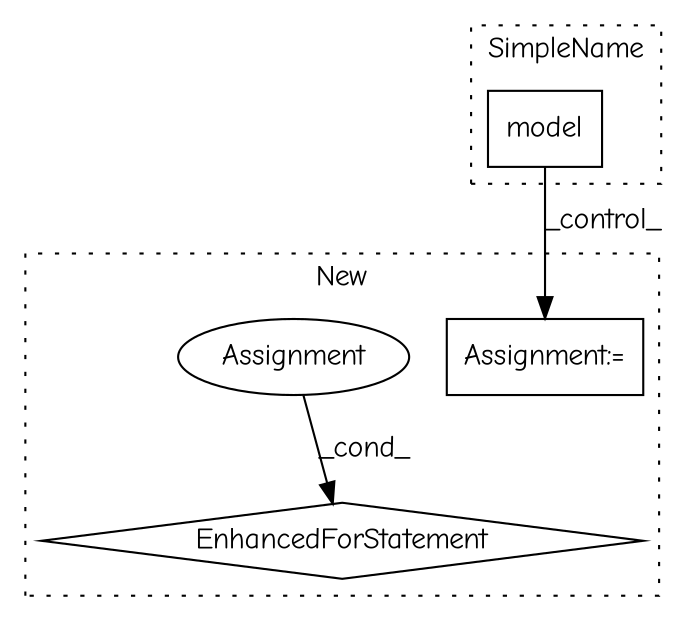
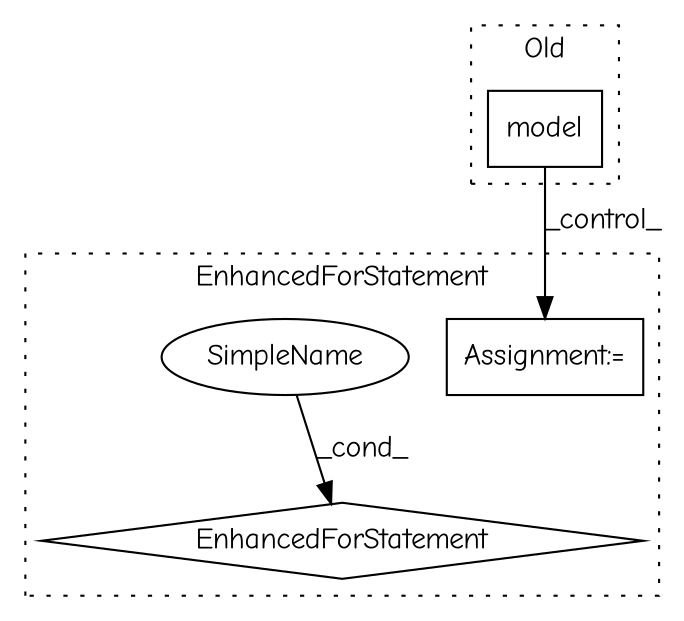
cluster "SimpleName": label "SimpleName" -> "Old"
cluster "New": label "New" -> "EnhancedForStatement"
node "Assignment": label "Assignment" -> "SimpleName"
